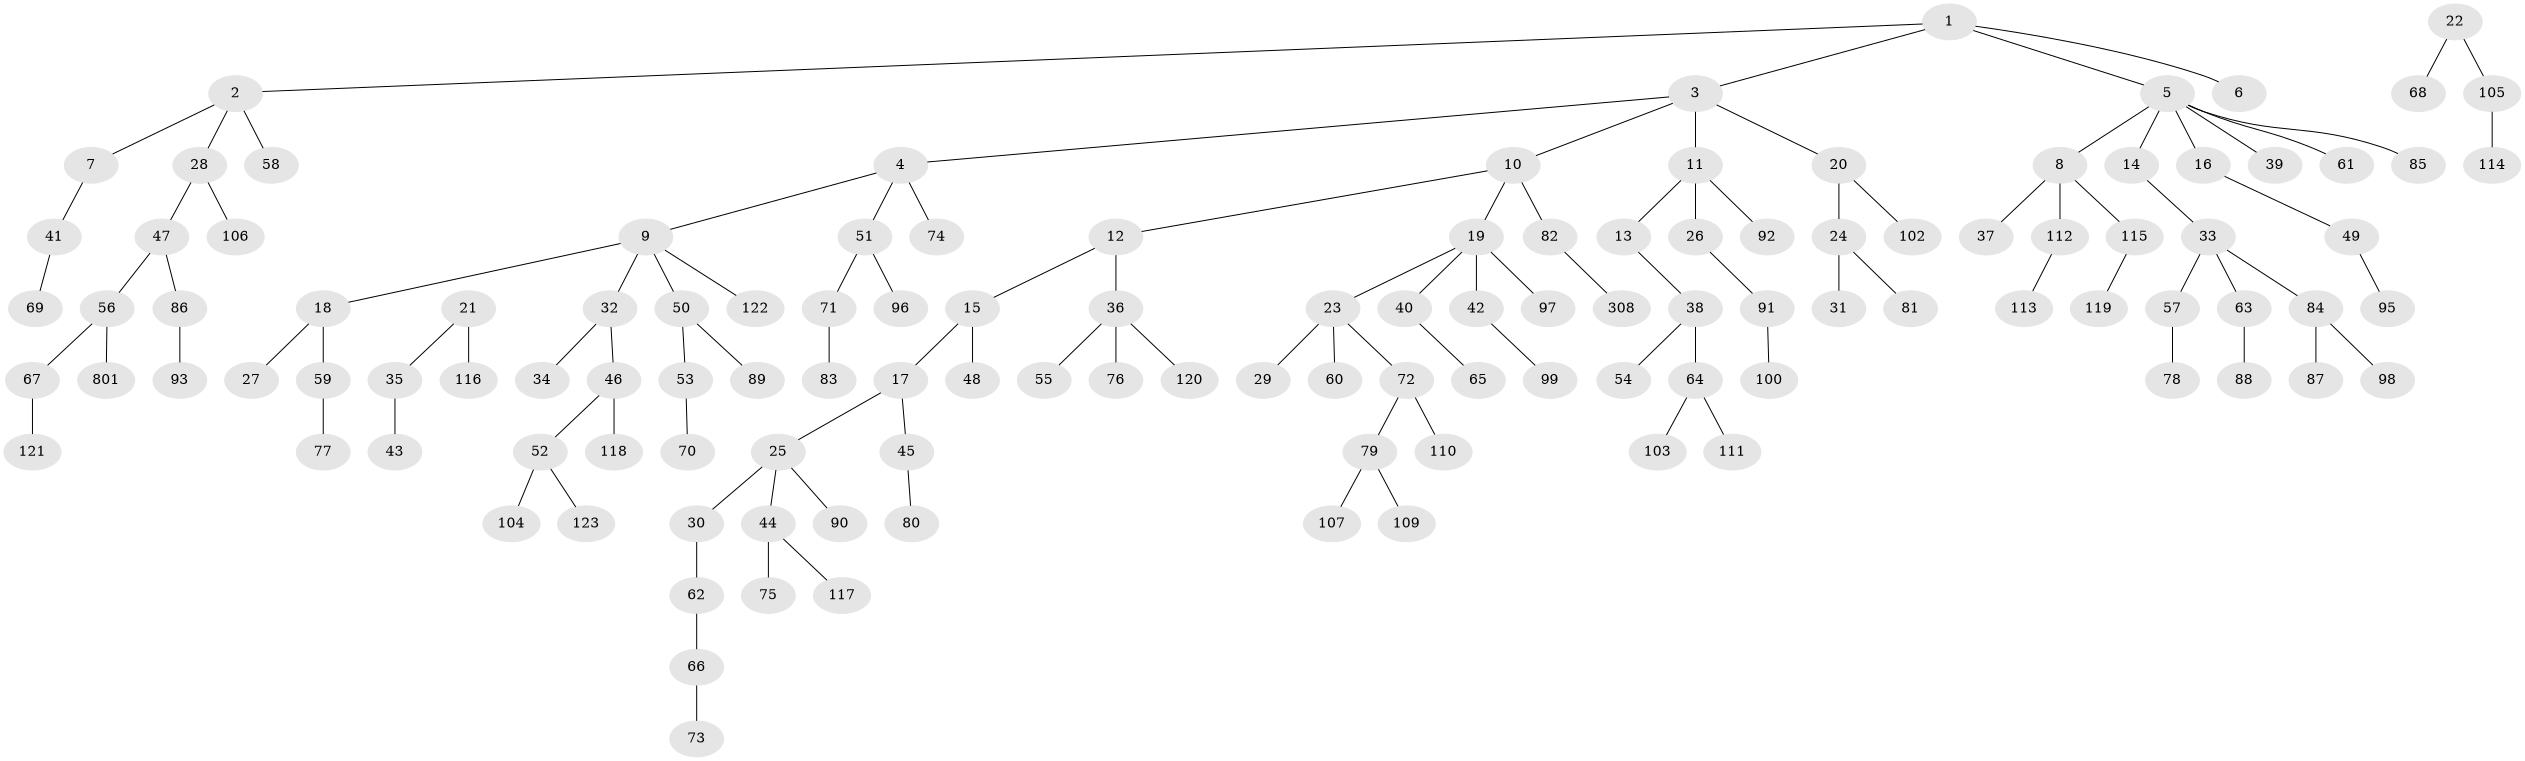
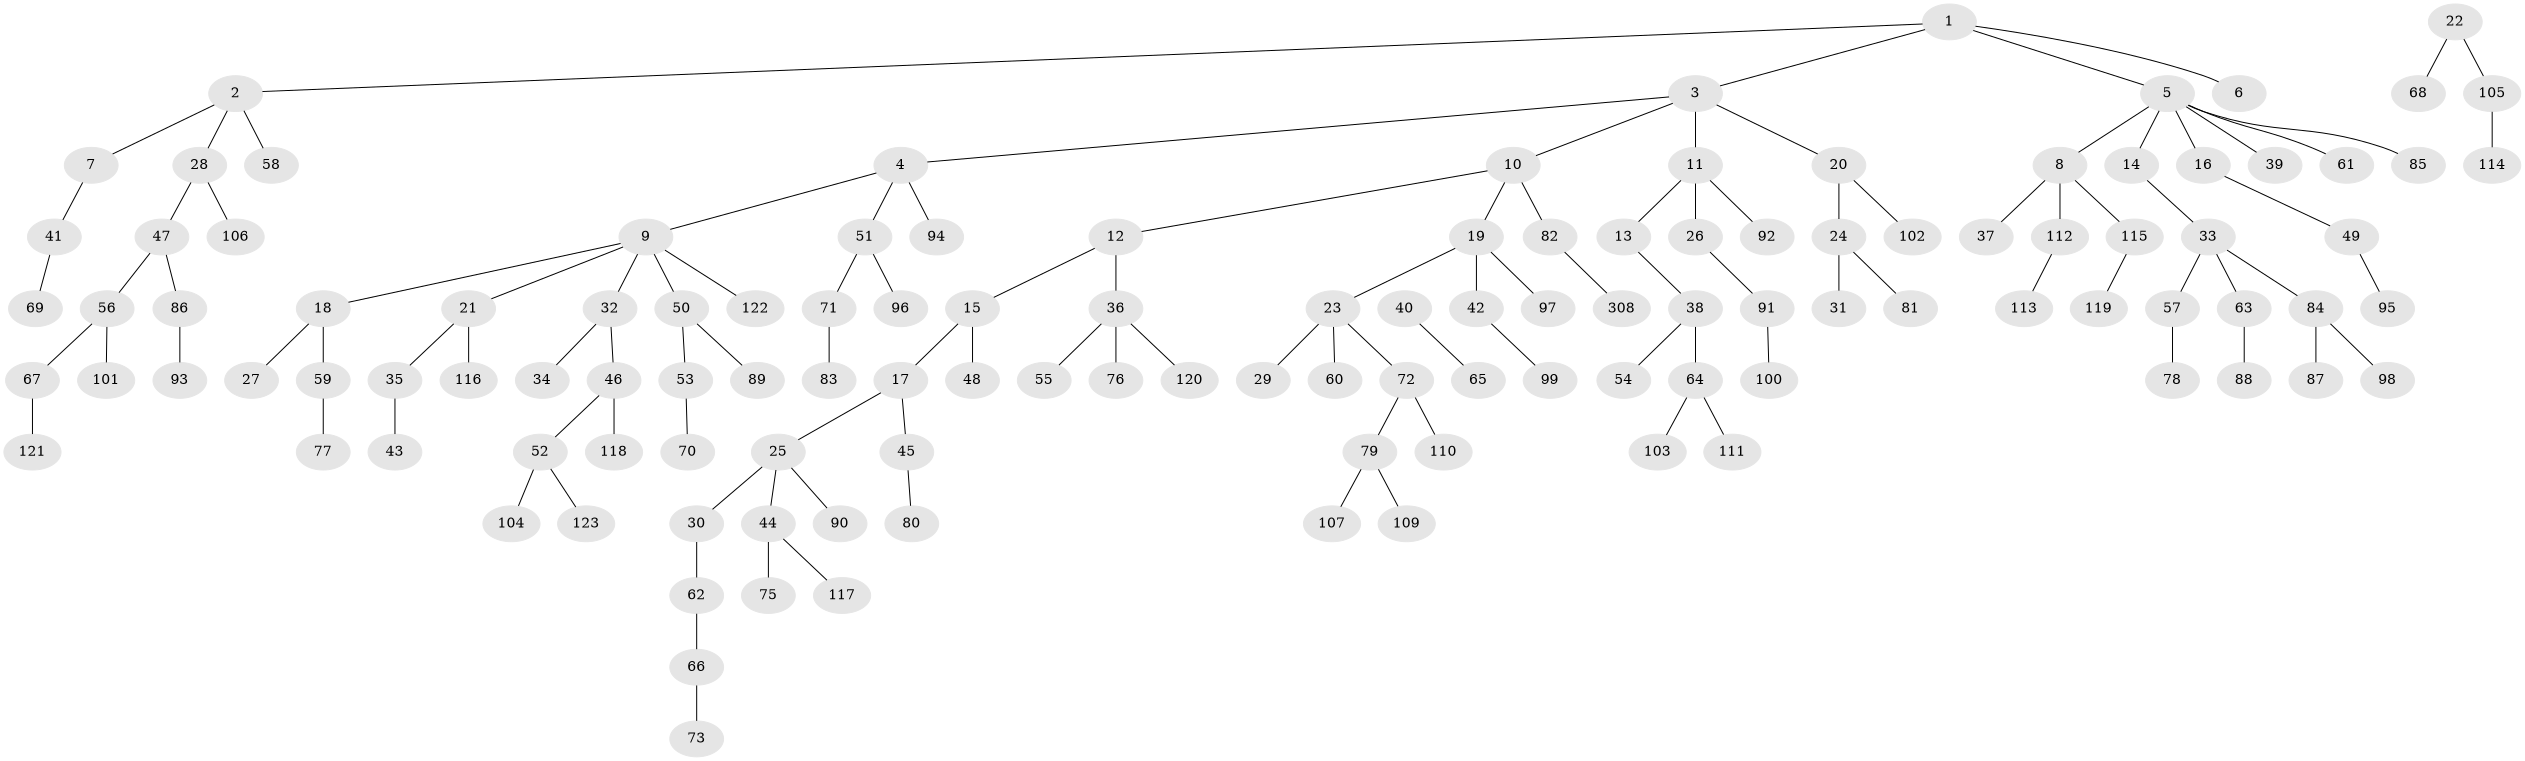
node "74": label "74" -> "94"
edge "9" -- "21": added
edge "19" -- "40": removed
node "801": label "801" -> "101"
